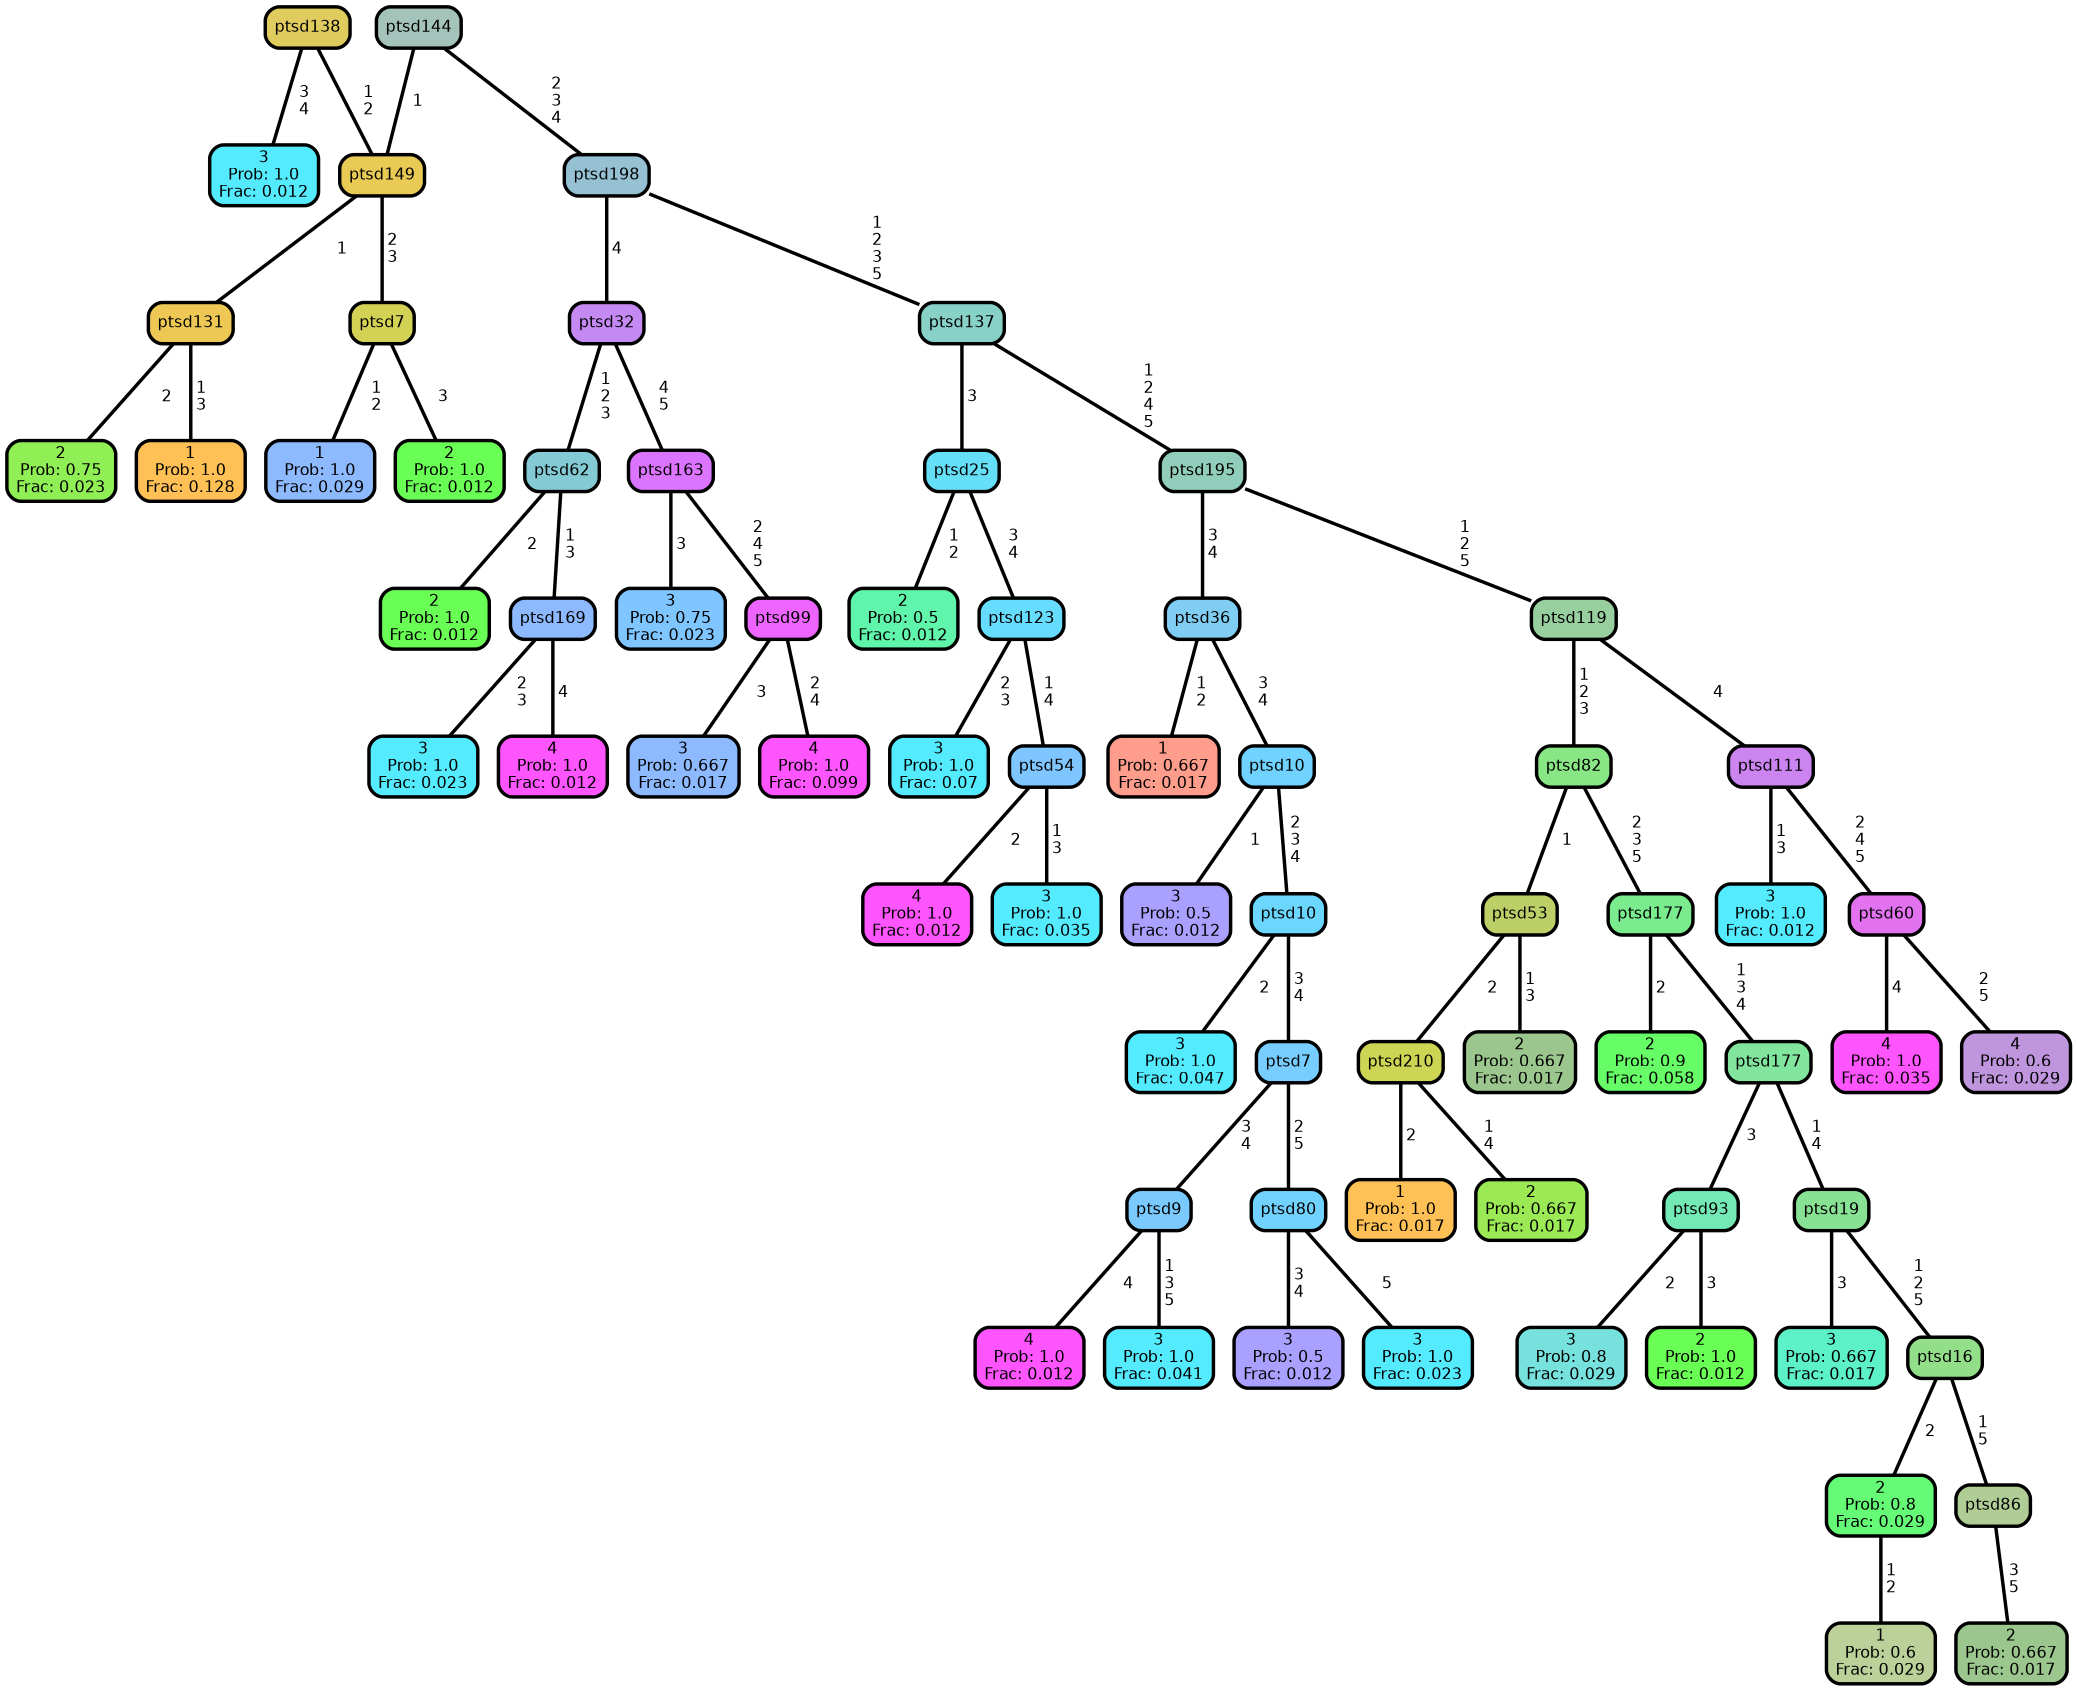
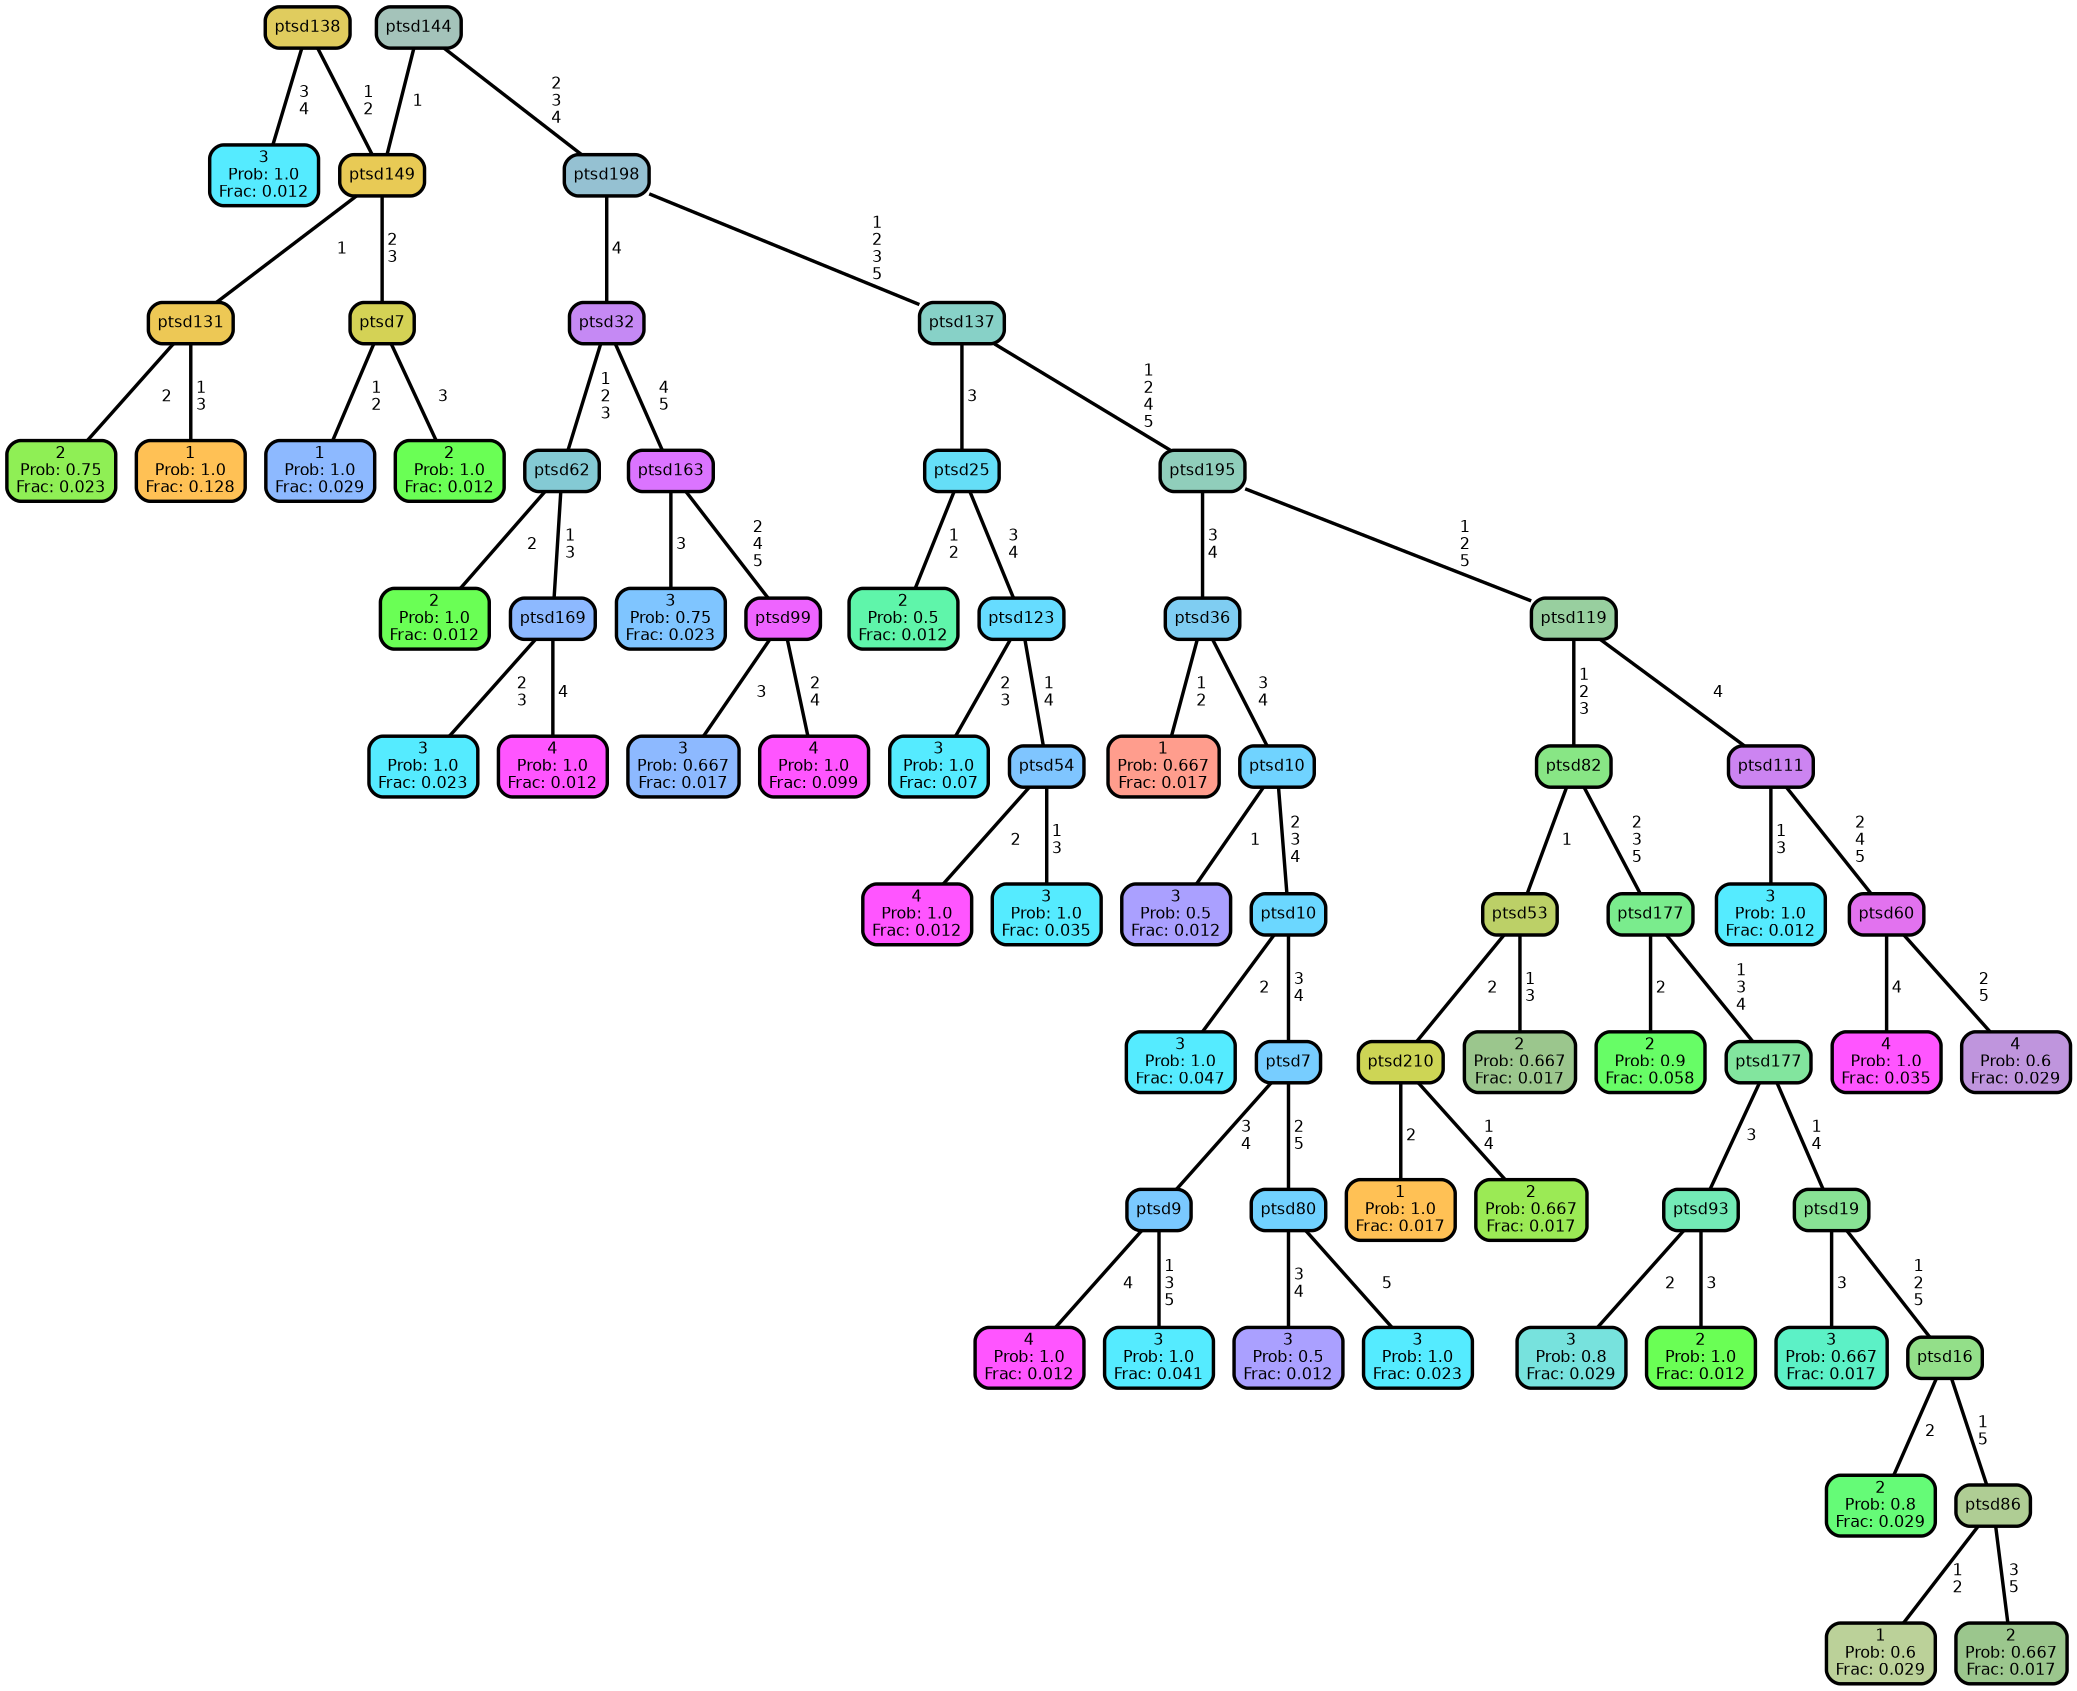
edge "2 Prob: 0.8 Frac: 0.029" -- "1 Prob: 0.6 Frac: 0.029": now "ptsd86" -- "1 Prob: 0.6 Frac: 0.029"
